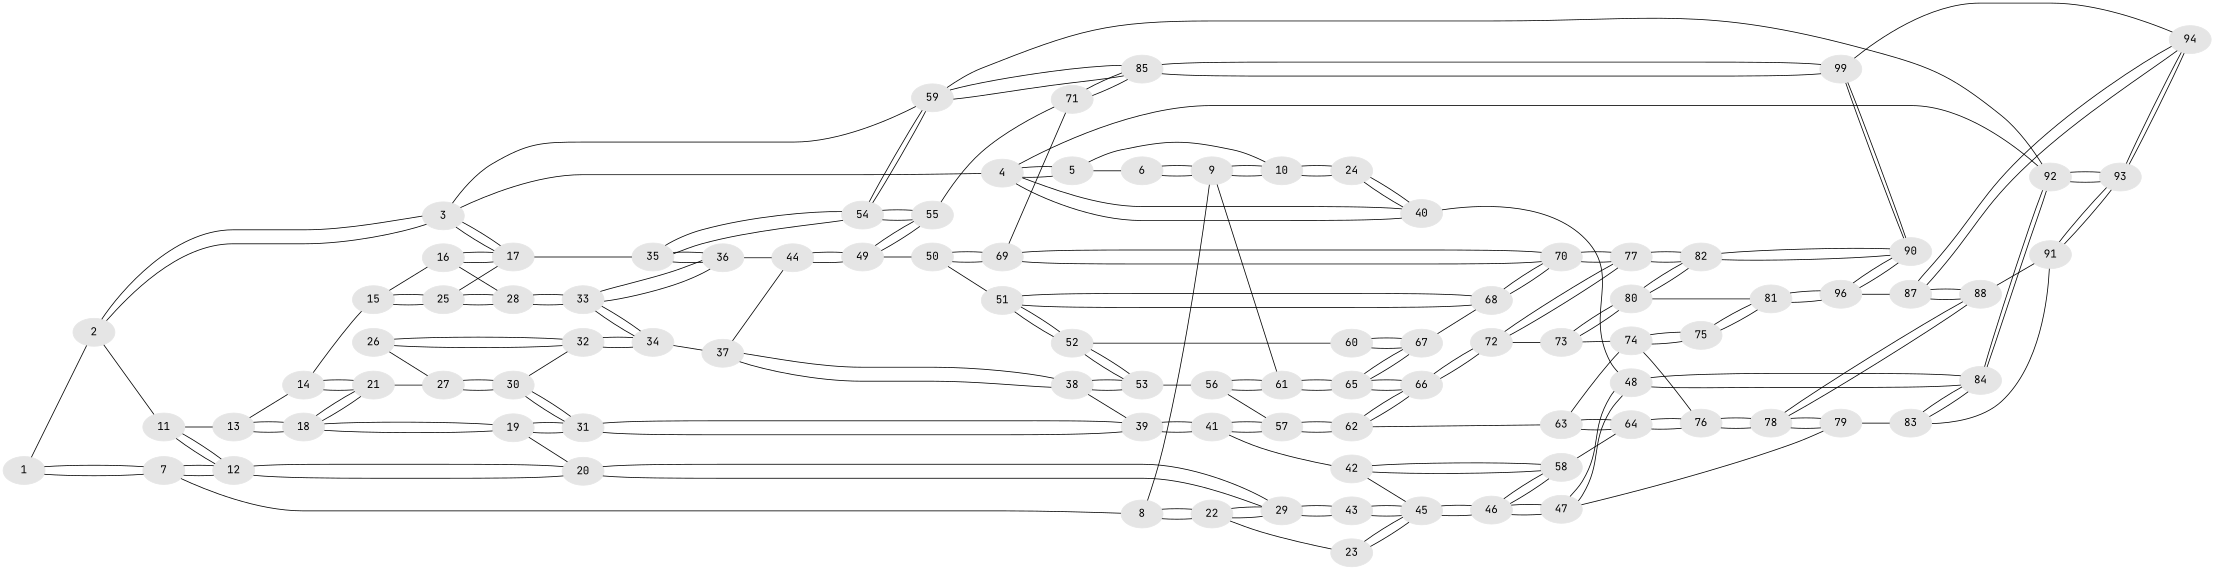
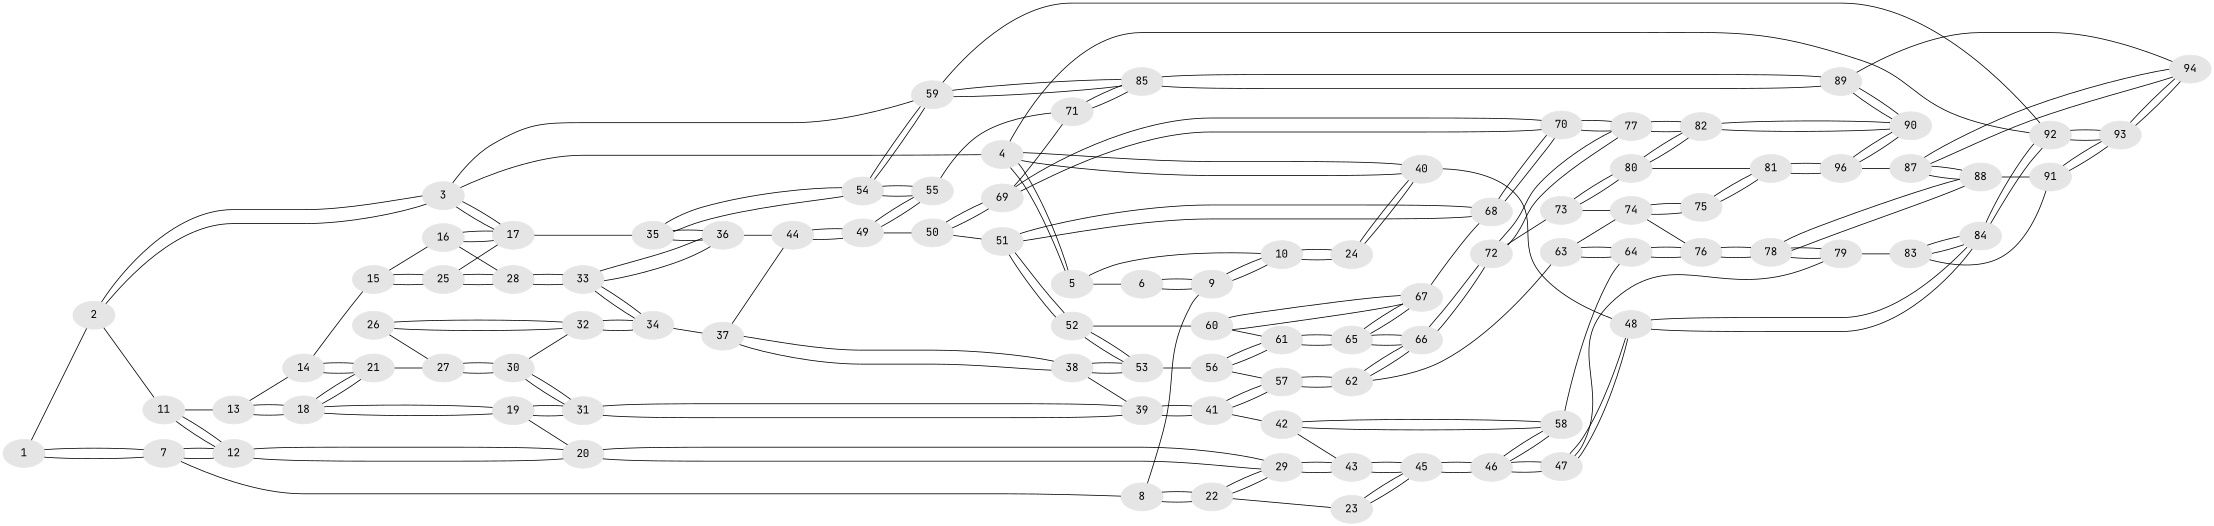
node "99": label "99" -> "89"
edge "9" -- "61": now "60" -- "61"
edge "42" -- "45": now "42" -- "43"
